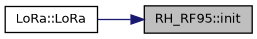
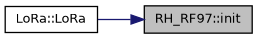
node "RH_RF95::init": label "RH_RF95::init" -> "RH_RF97::init"
